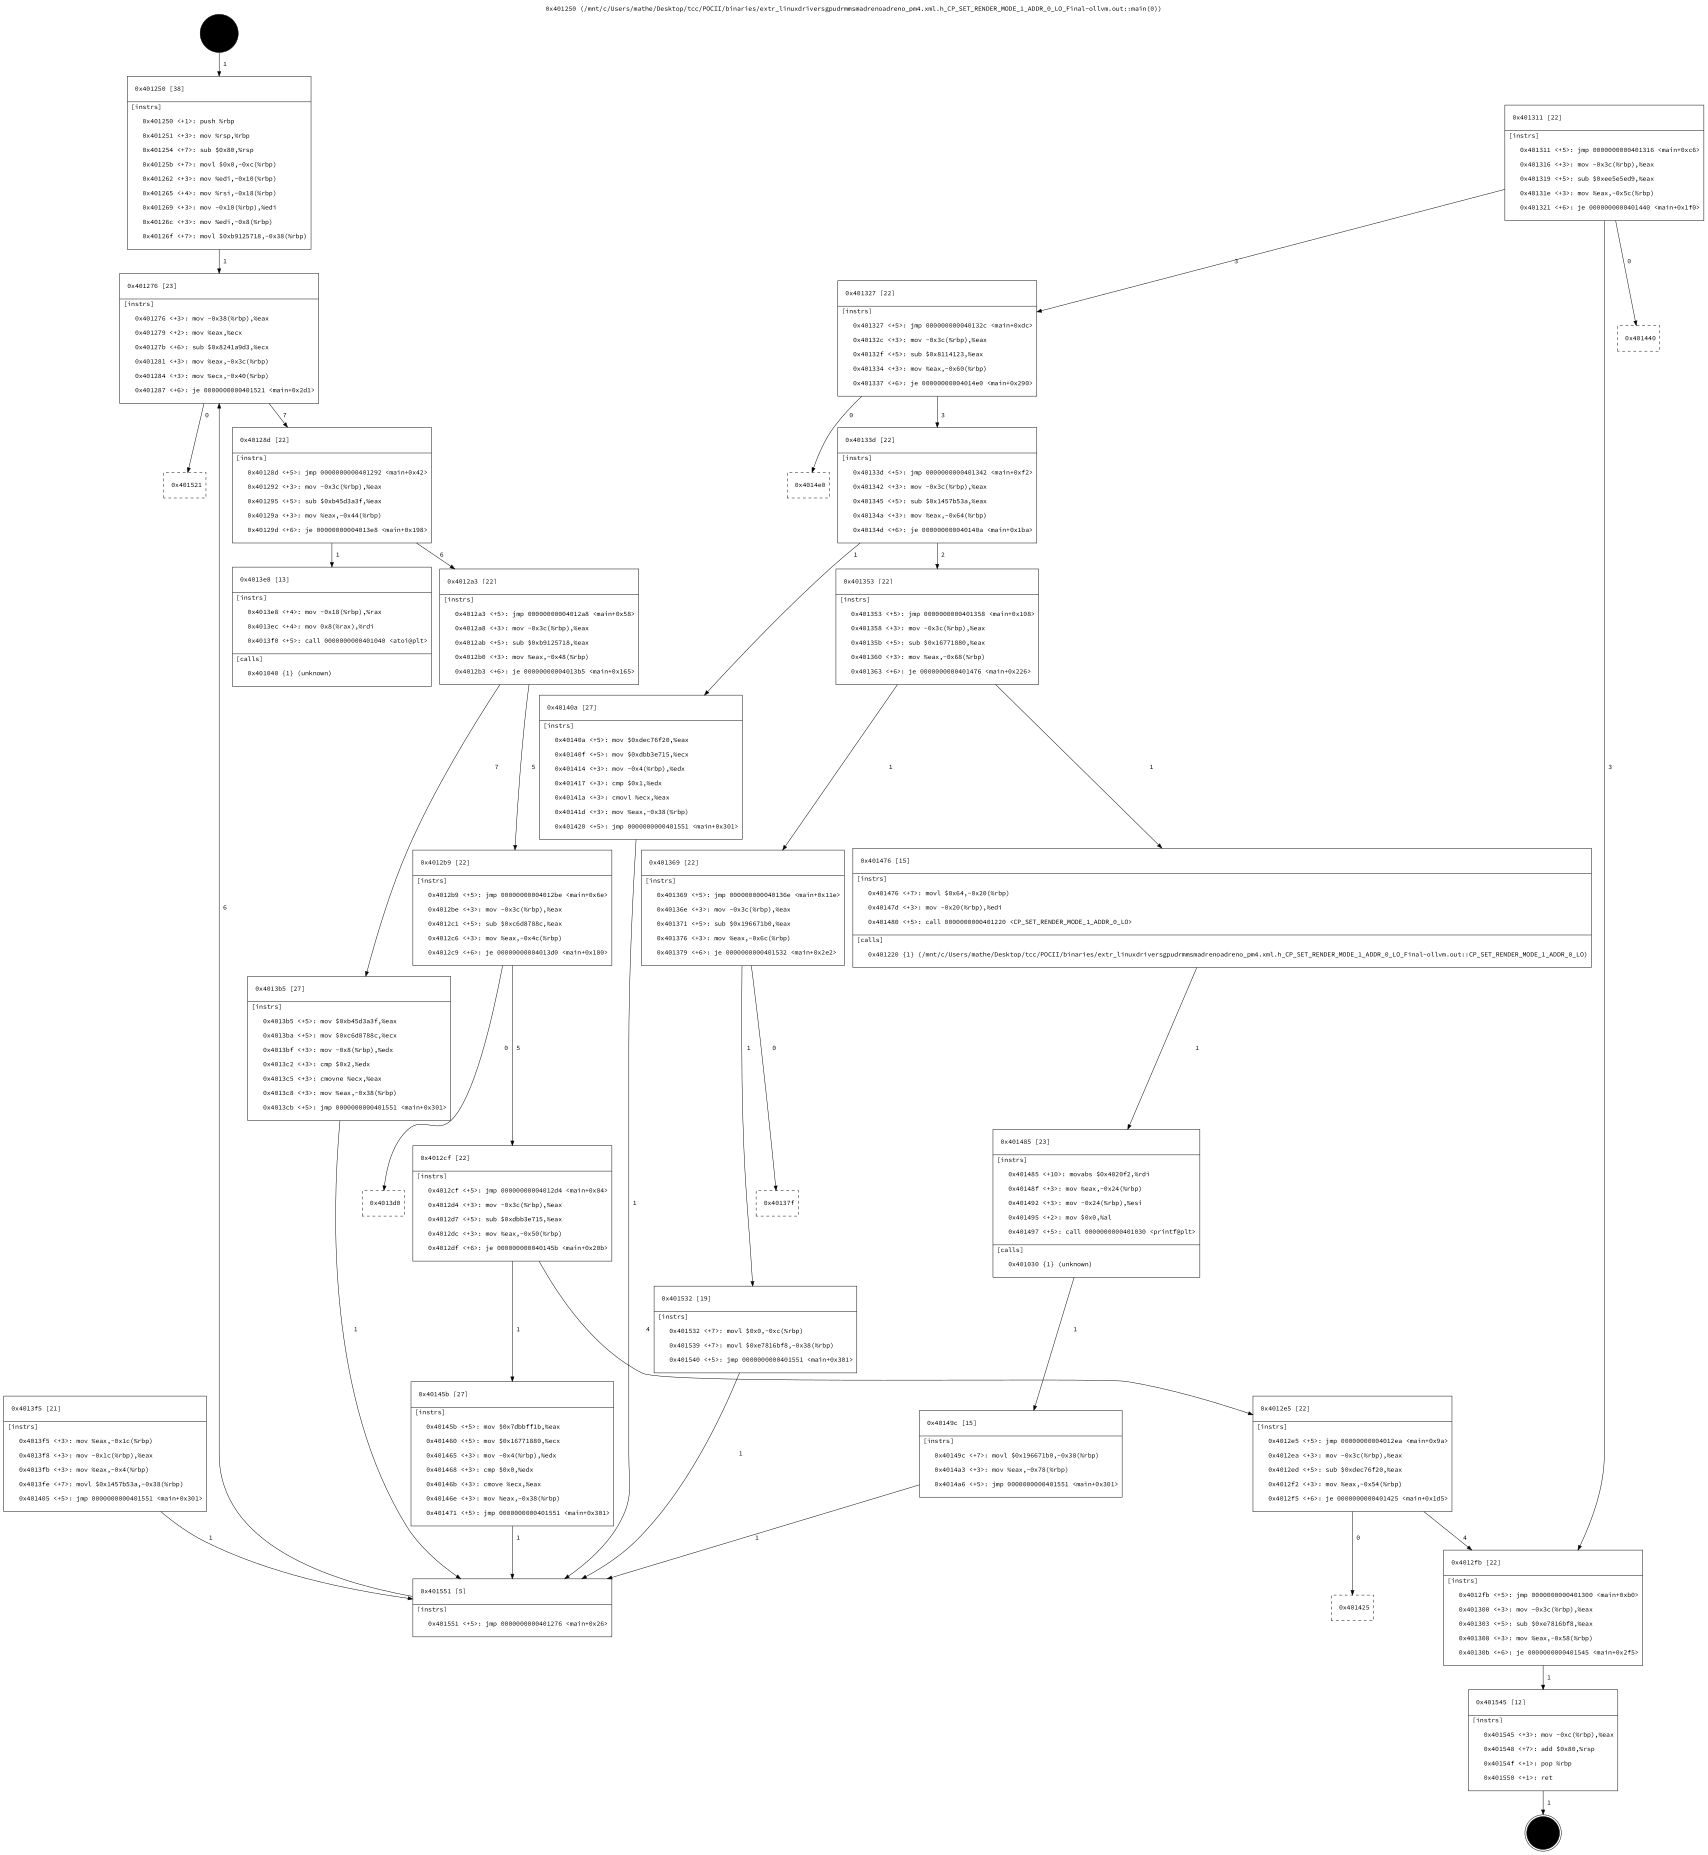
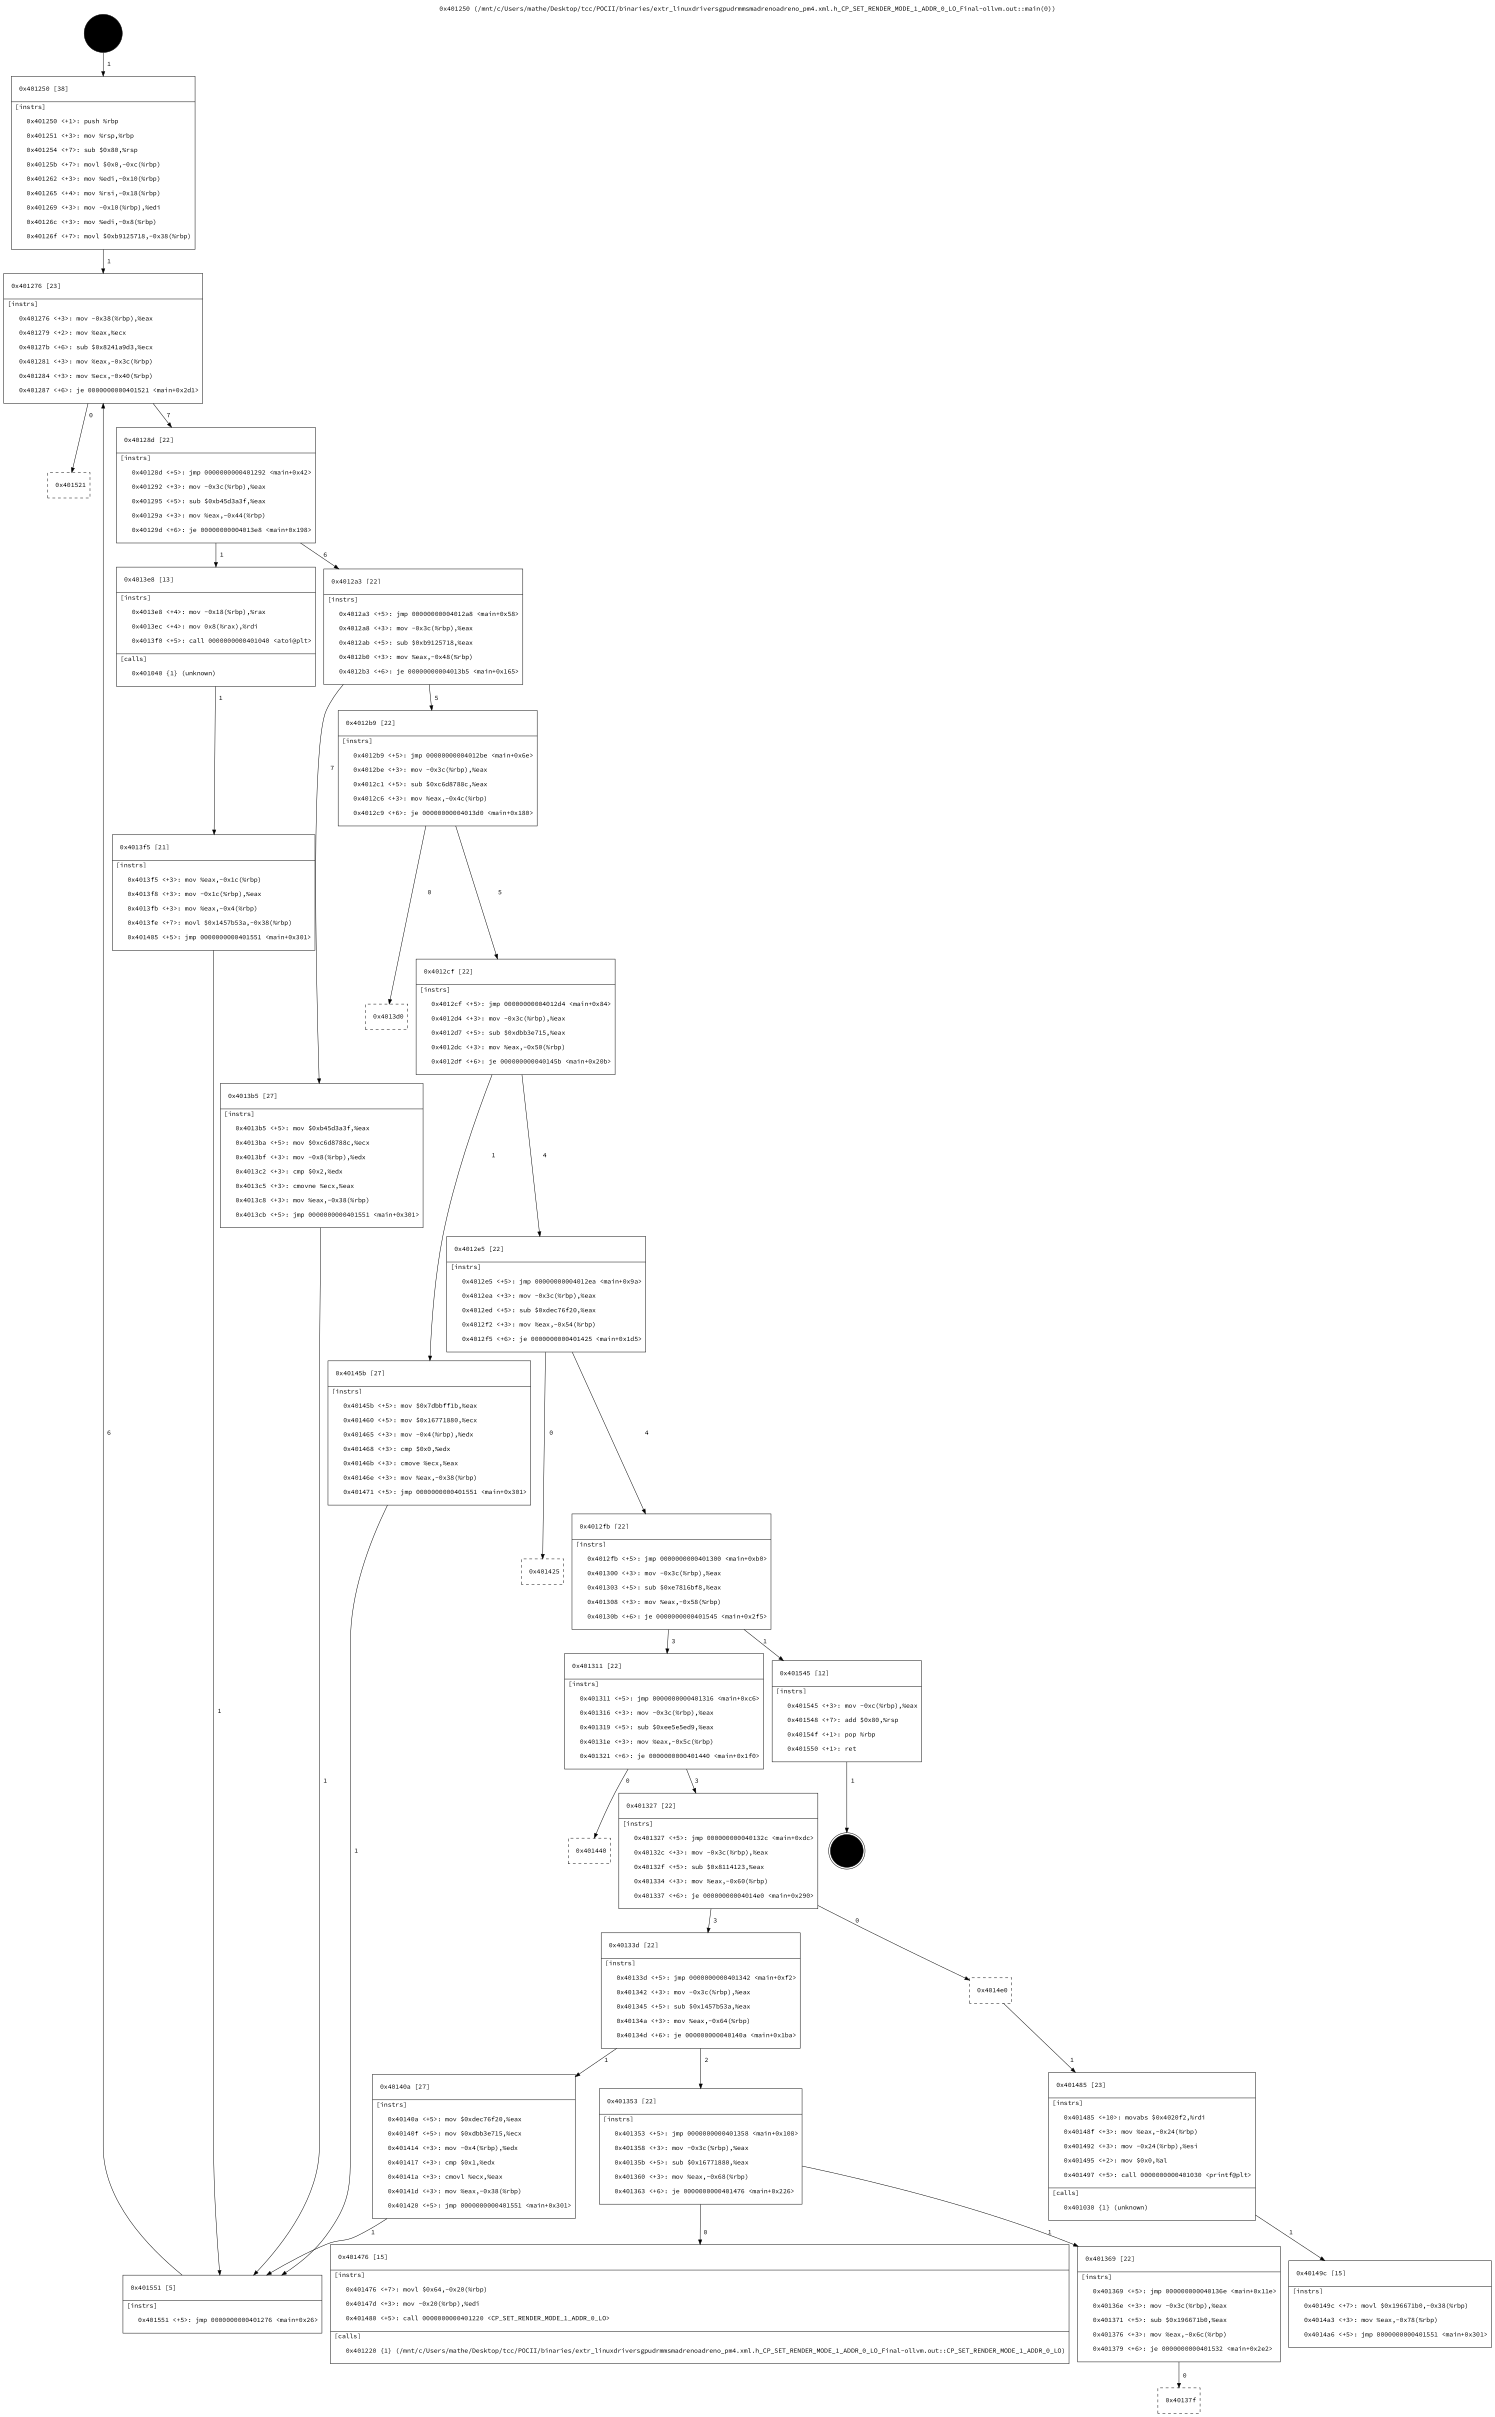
edge "0x4013e8 [13]" -> "0x4013f5 [21]": added, label "1"
edge "0x401353 [22]" -> "0x401476 [15]": label " 1" -> " 0"
edge "0x401311 [22]" -> "0x4012fb [22]": reversed
edge "0x401476 [15]" -> "0x401485 [23]": now "0x4014e0" -> "0x401485 [23]"
node "0x401532 [19]": removed
edge "0x40149c [15]" -> "0x401551 [5]": removed, label "1"
